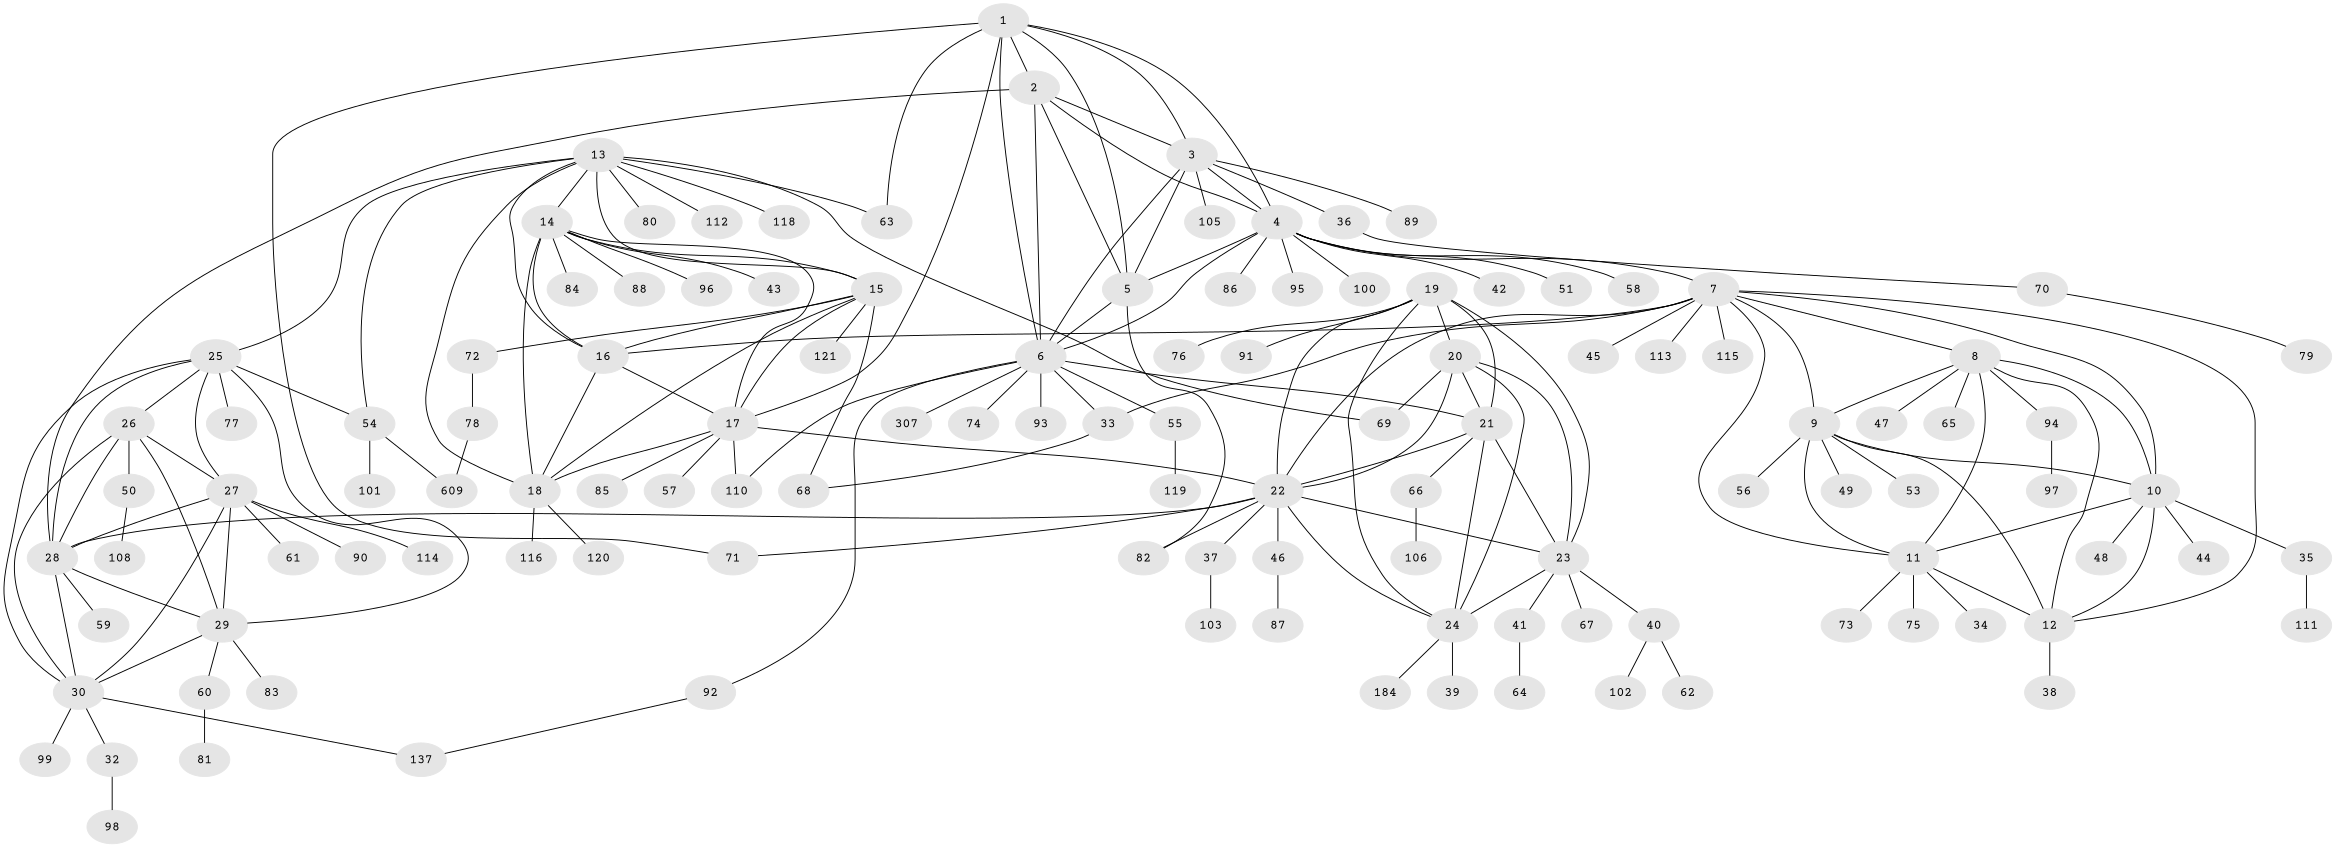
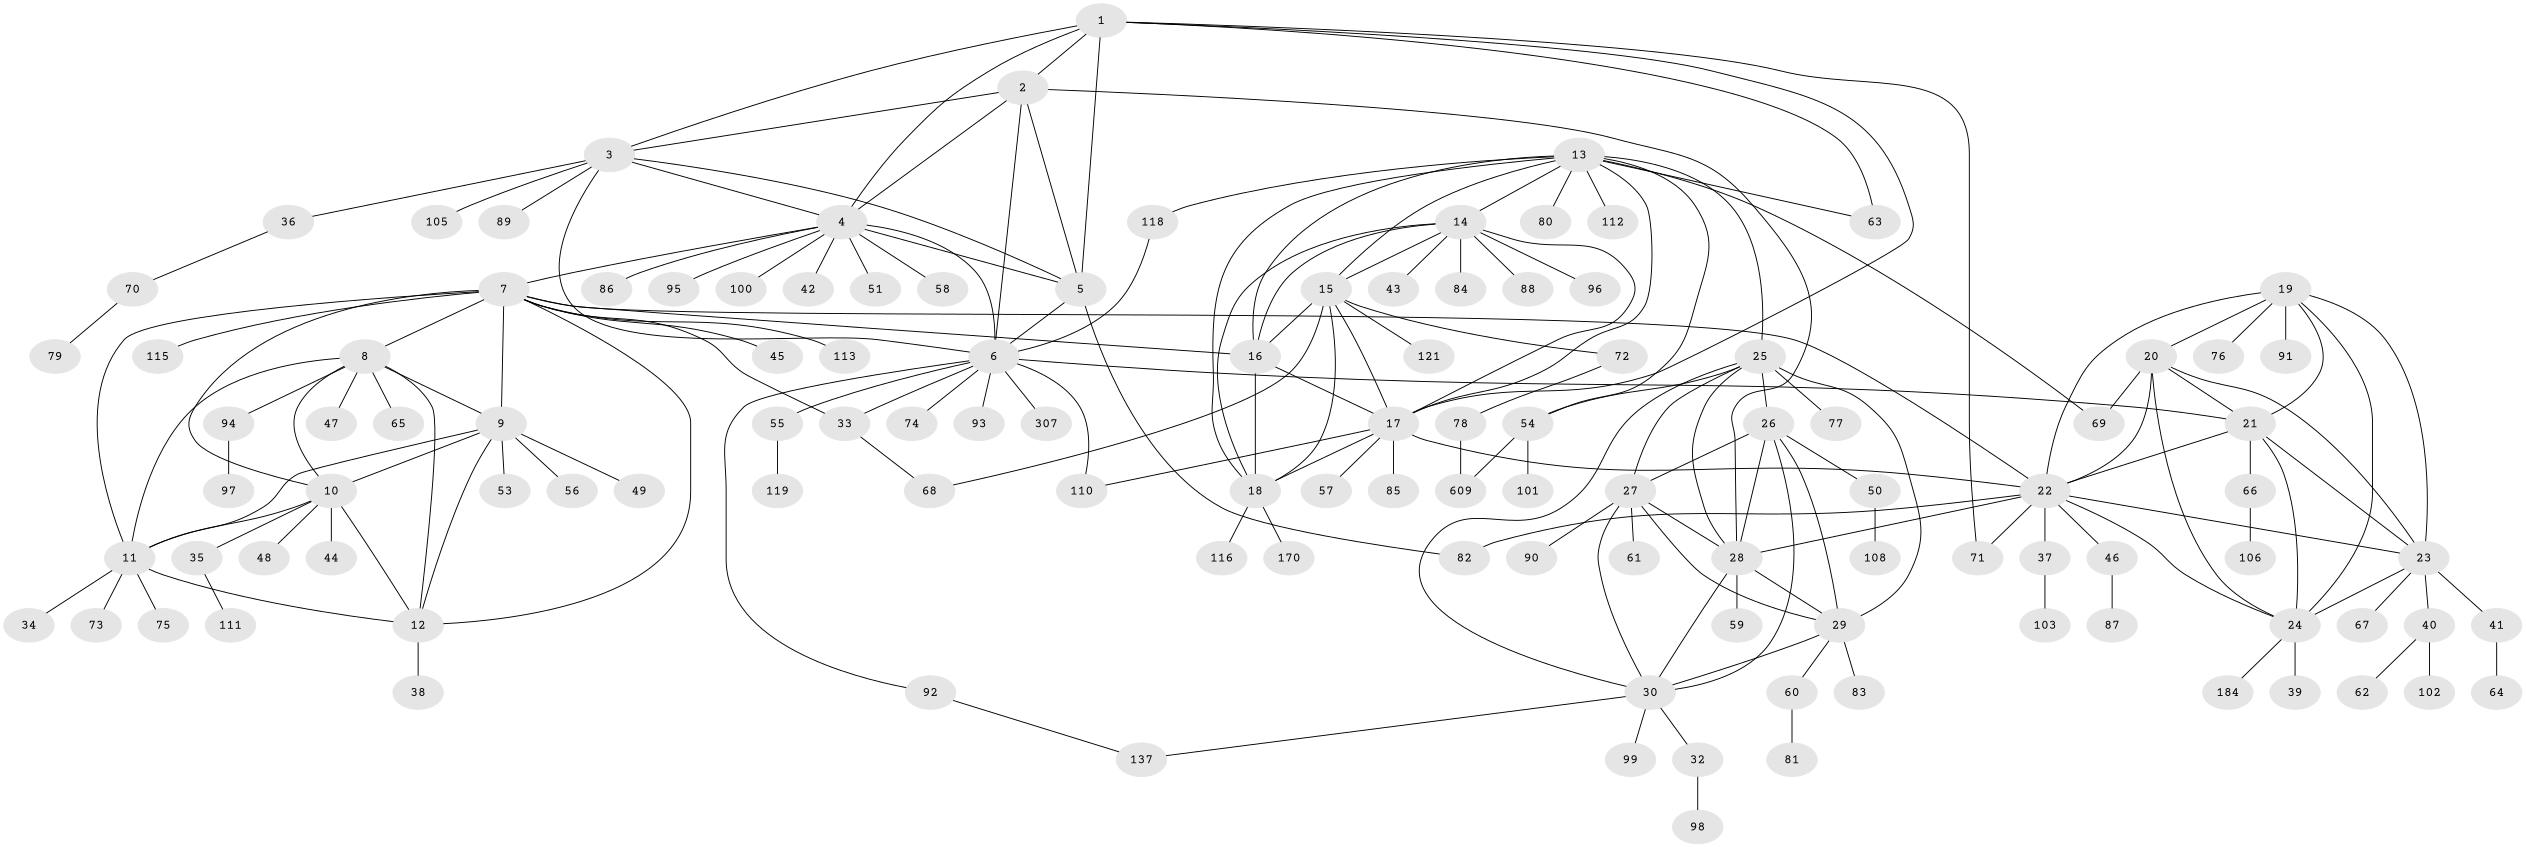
edge "1" -- "6": now "118" -- "6"
edge "13" -- "17": added
node "114": removed
node "120": label "120" -> "170"
